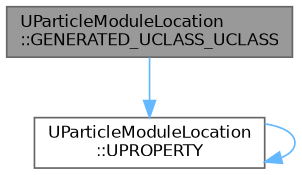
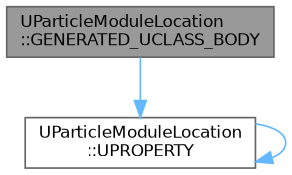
node "UParticleModuleLocation ::GENERATED_UCLASS_UCLASS": label "UParticleModuleLocation ::GENERATED_UCLASS_UCLASS" -> "UParticleModuleLocation ::GENERATED_UCLASS_BODY"
